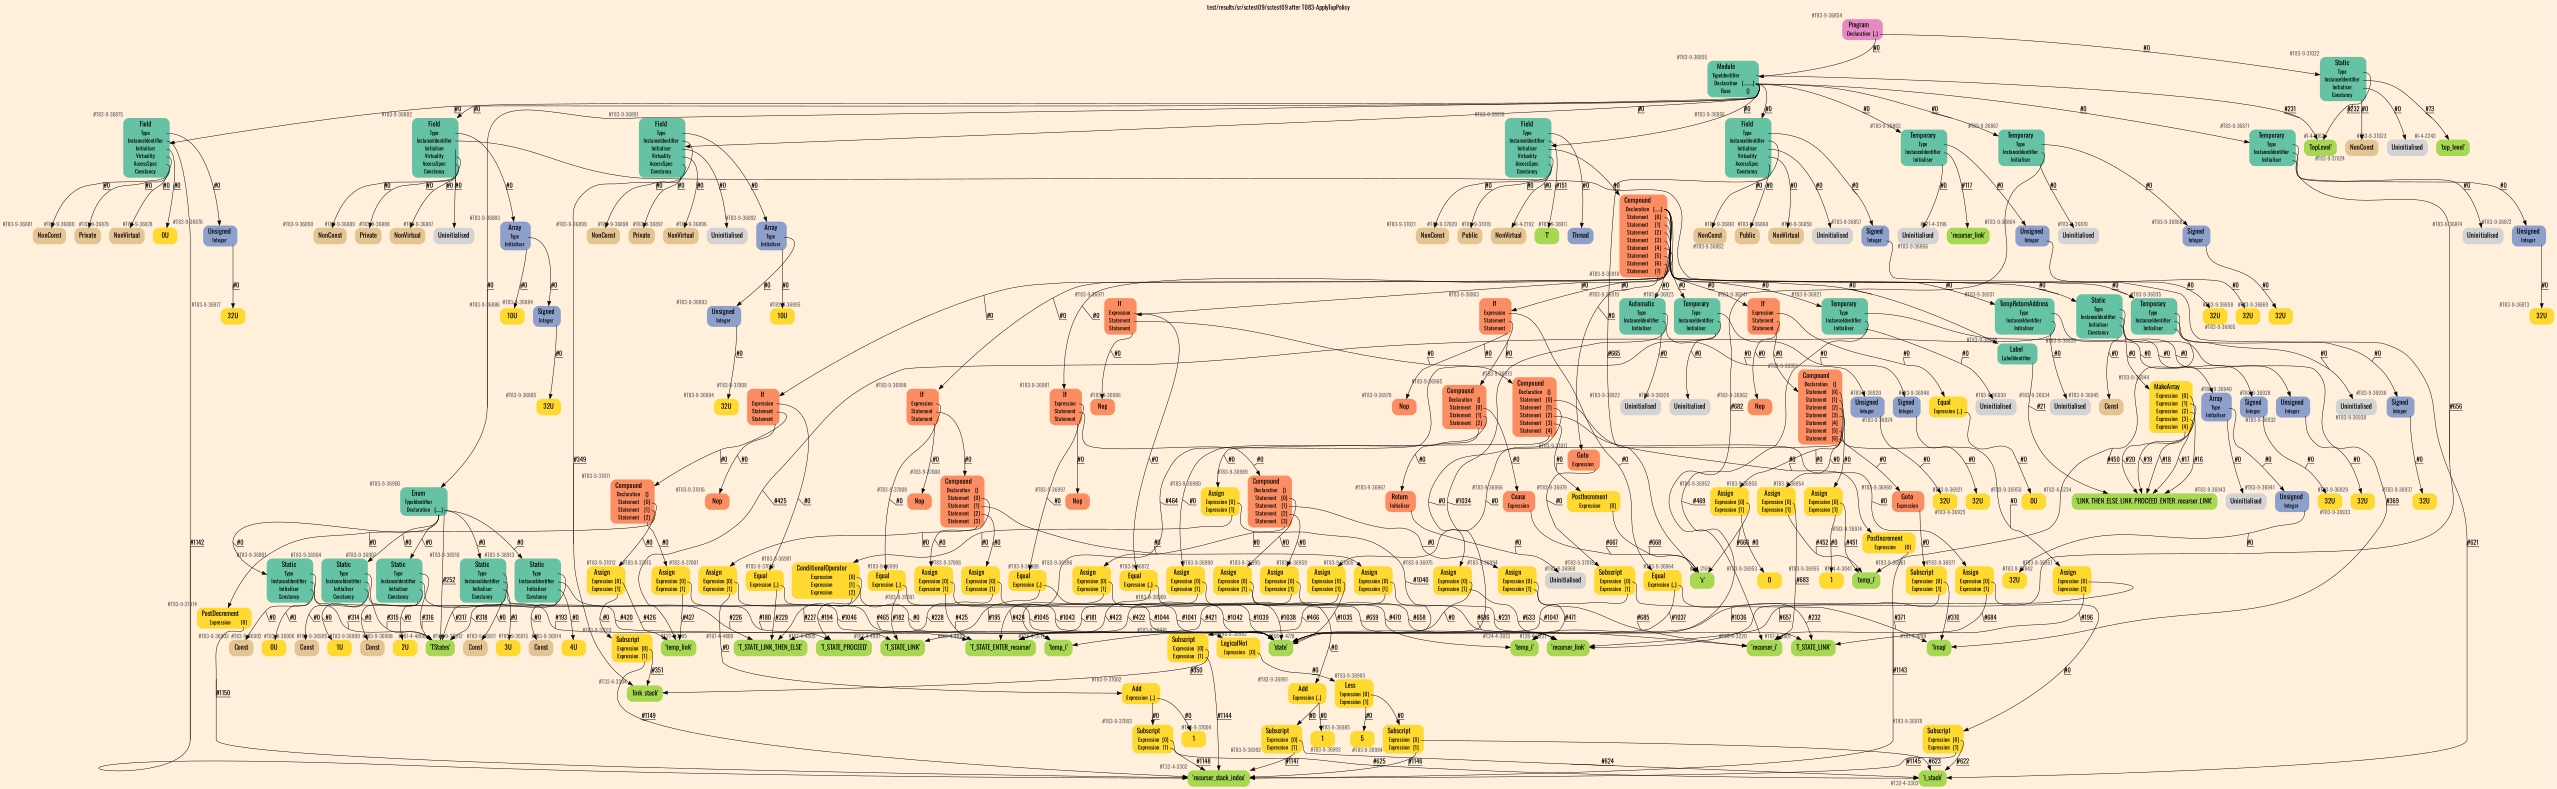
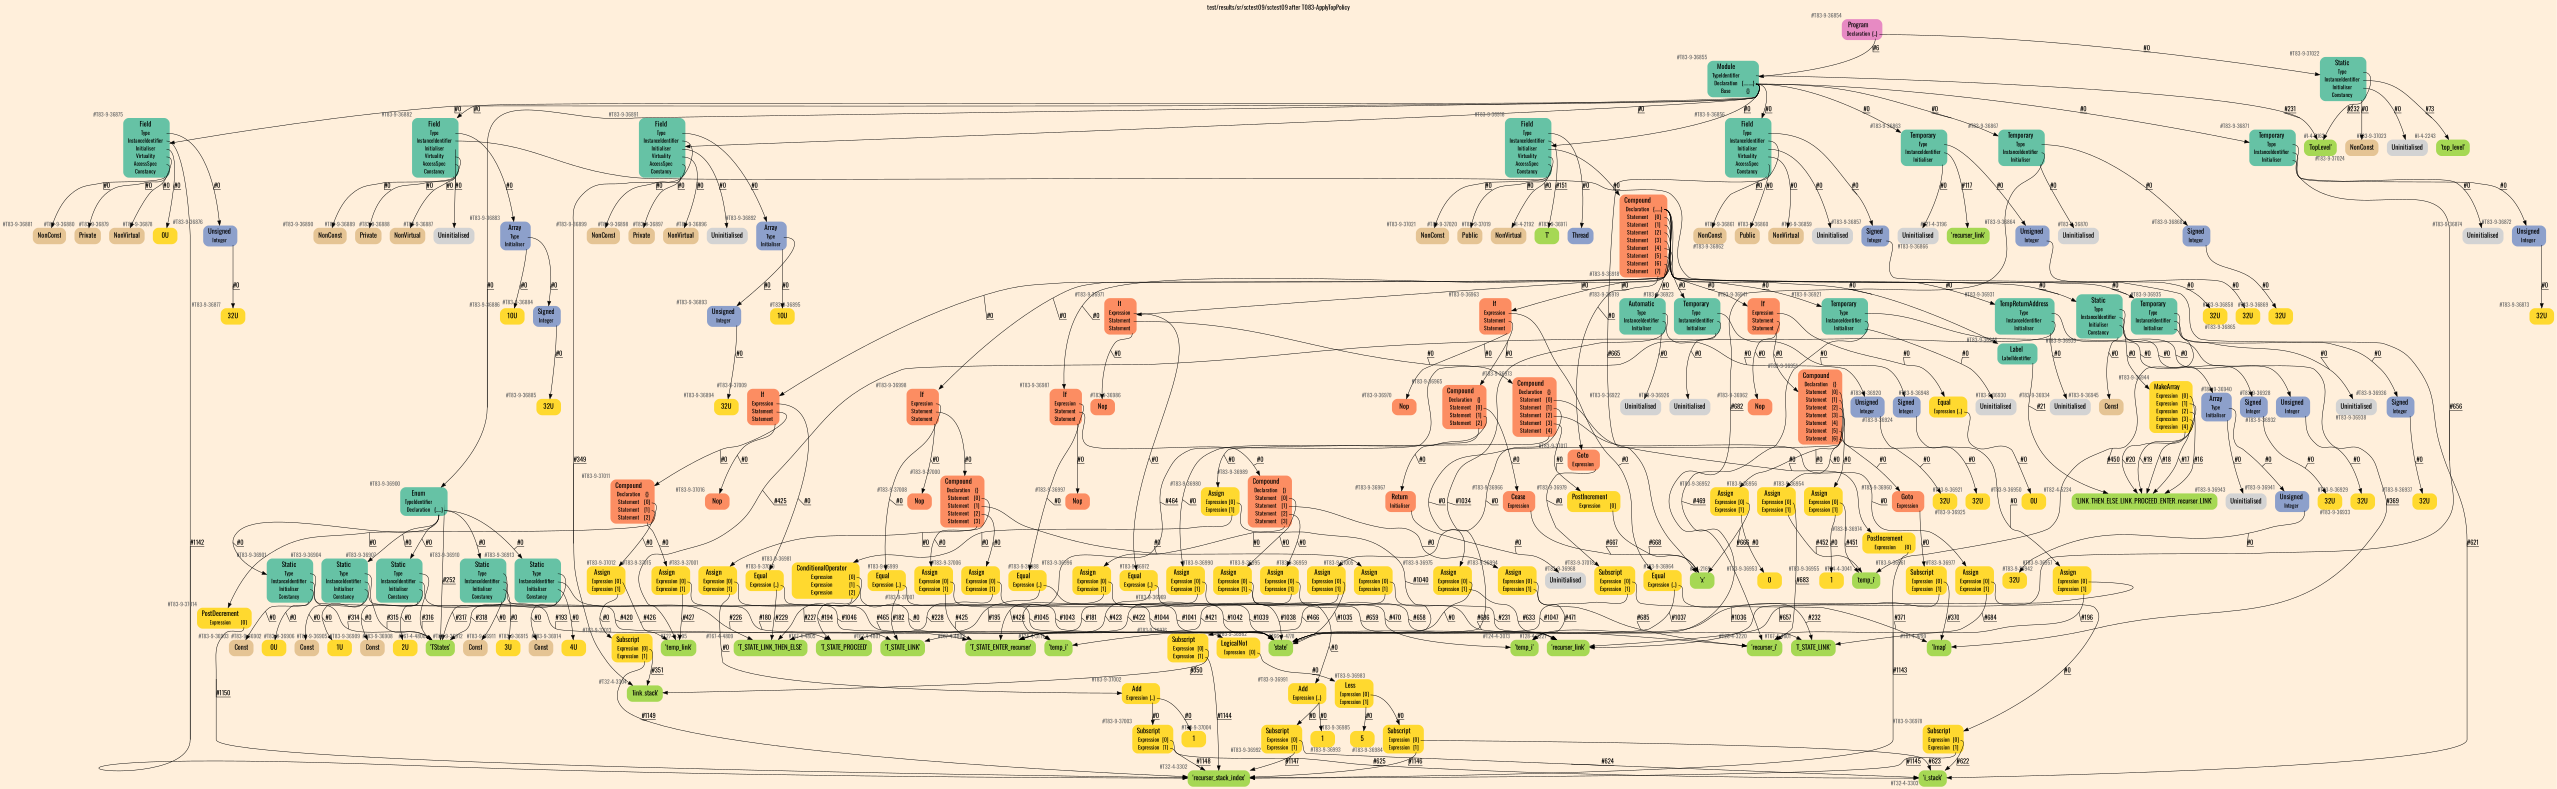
edge "Program" -> "Module": label "#0" -> "#6"
